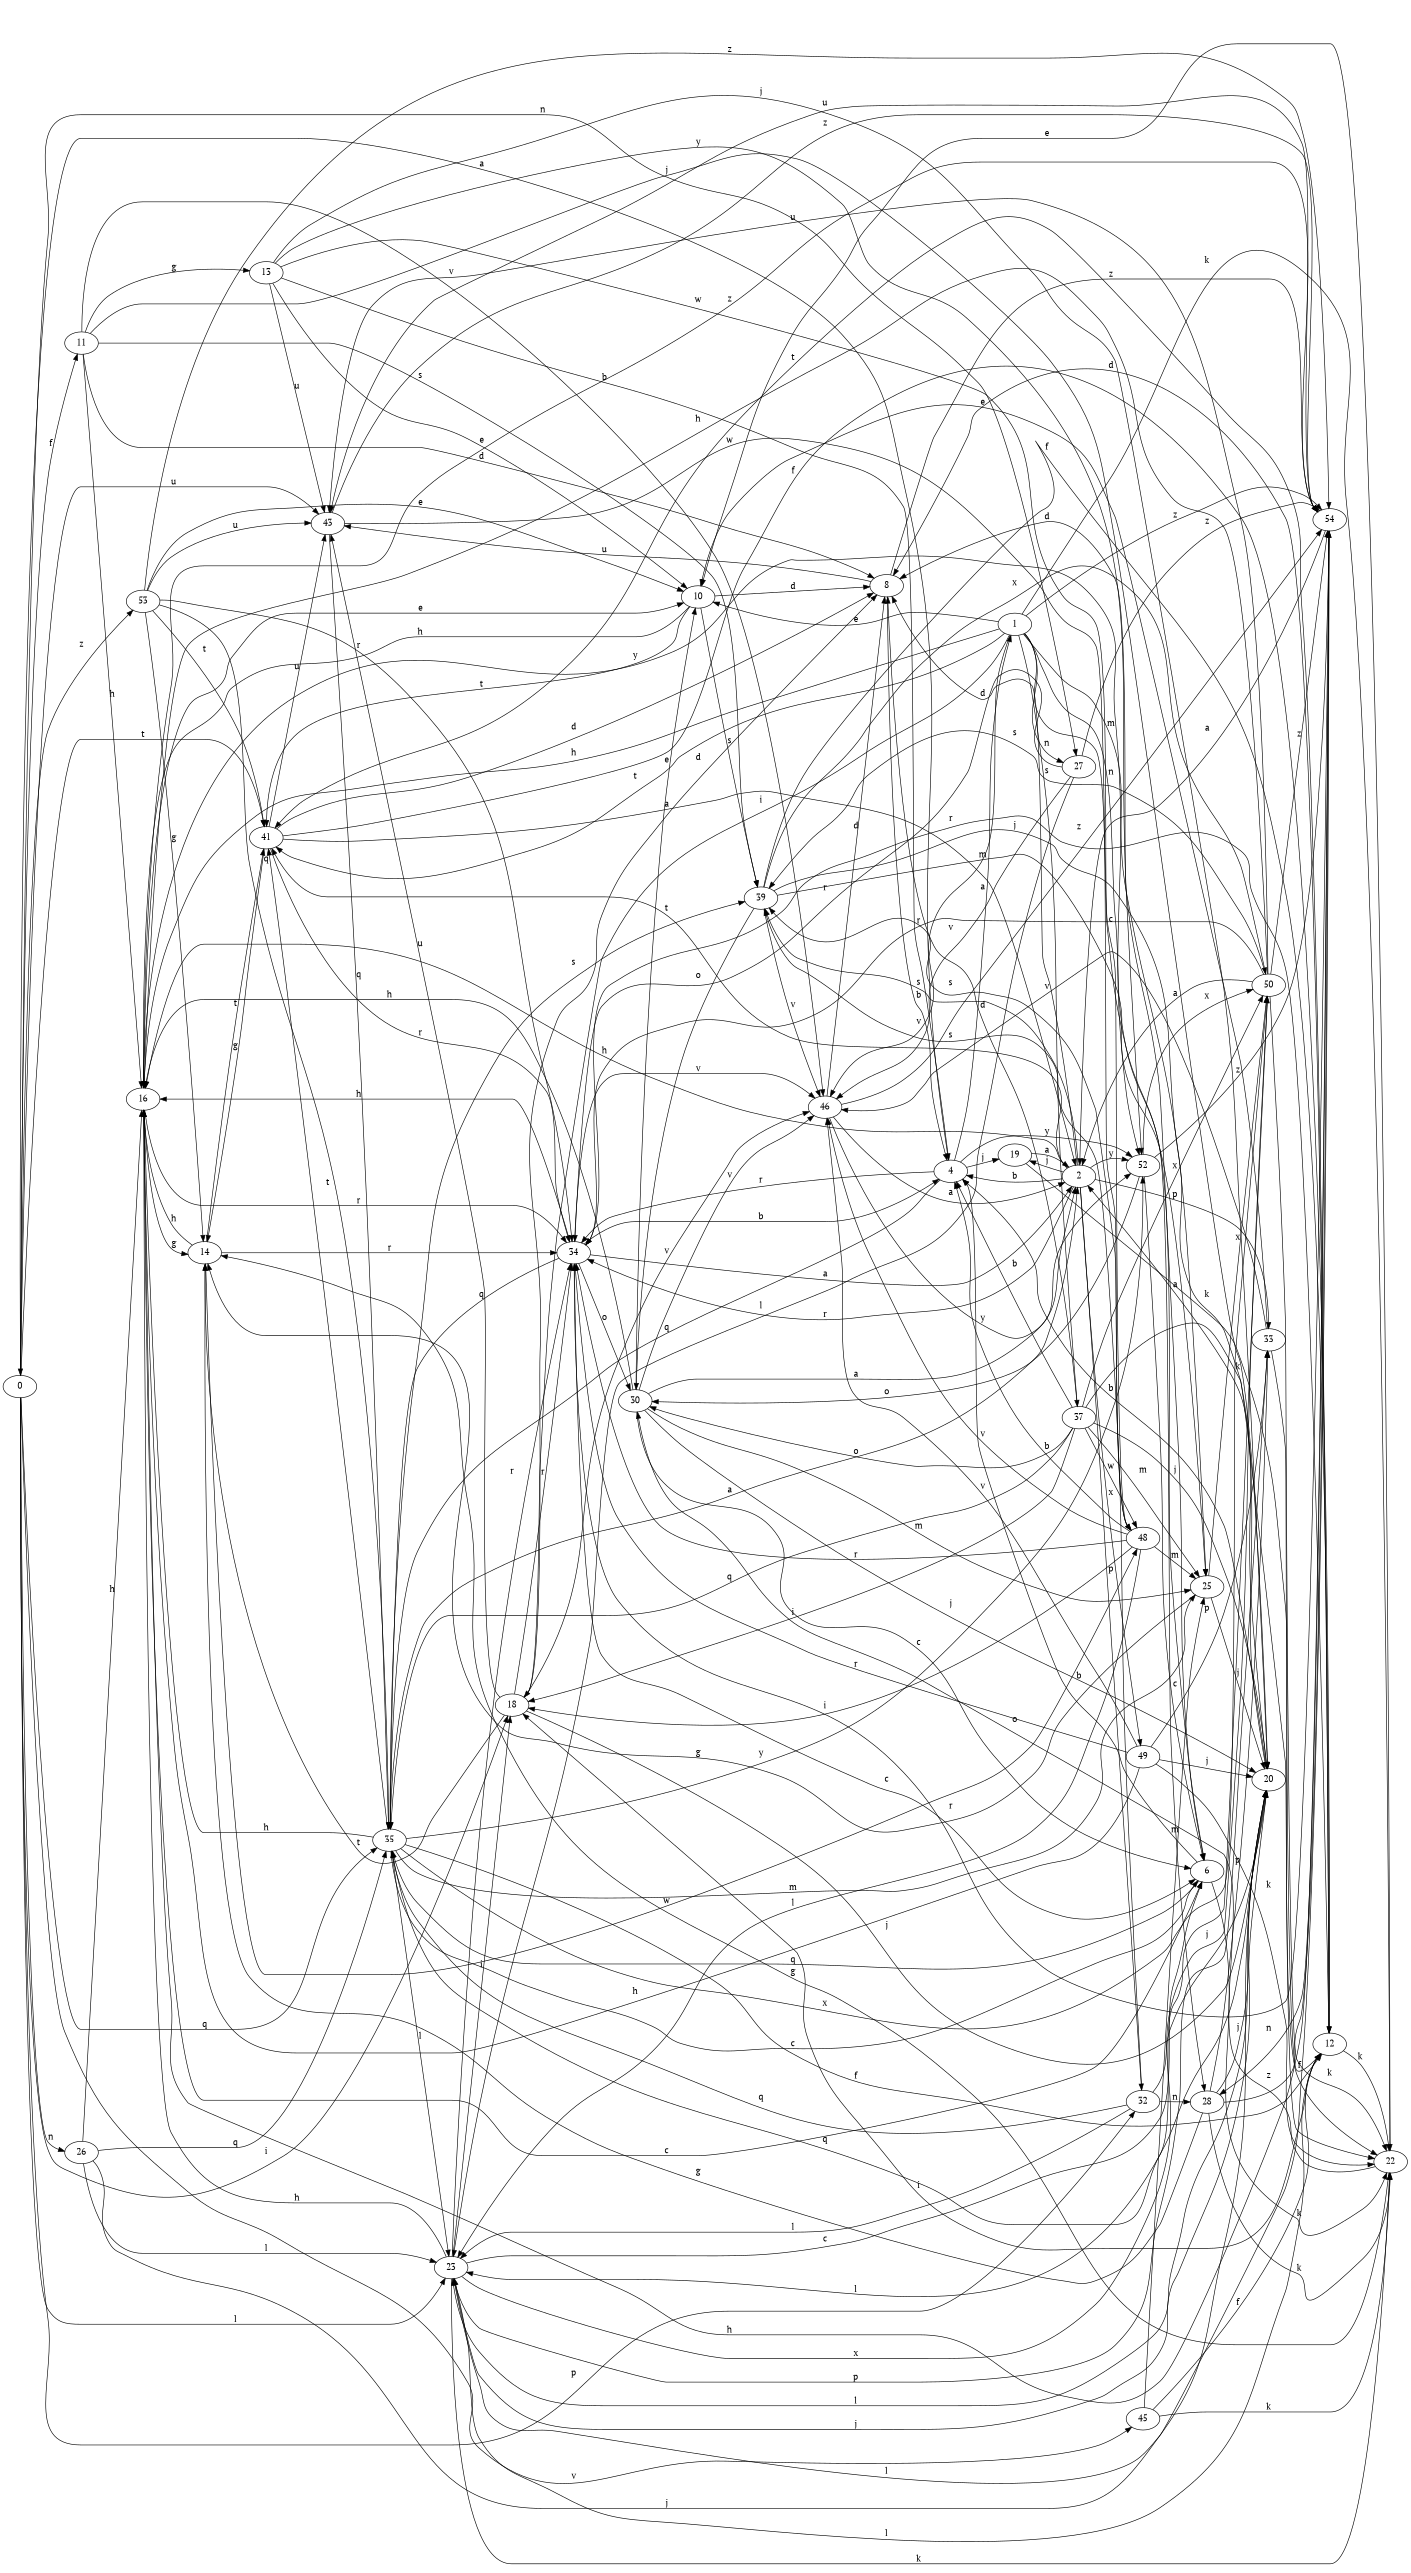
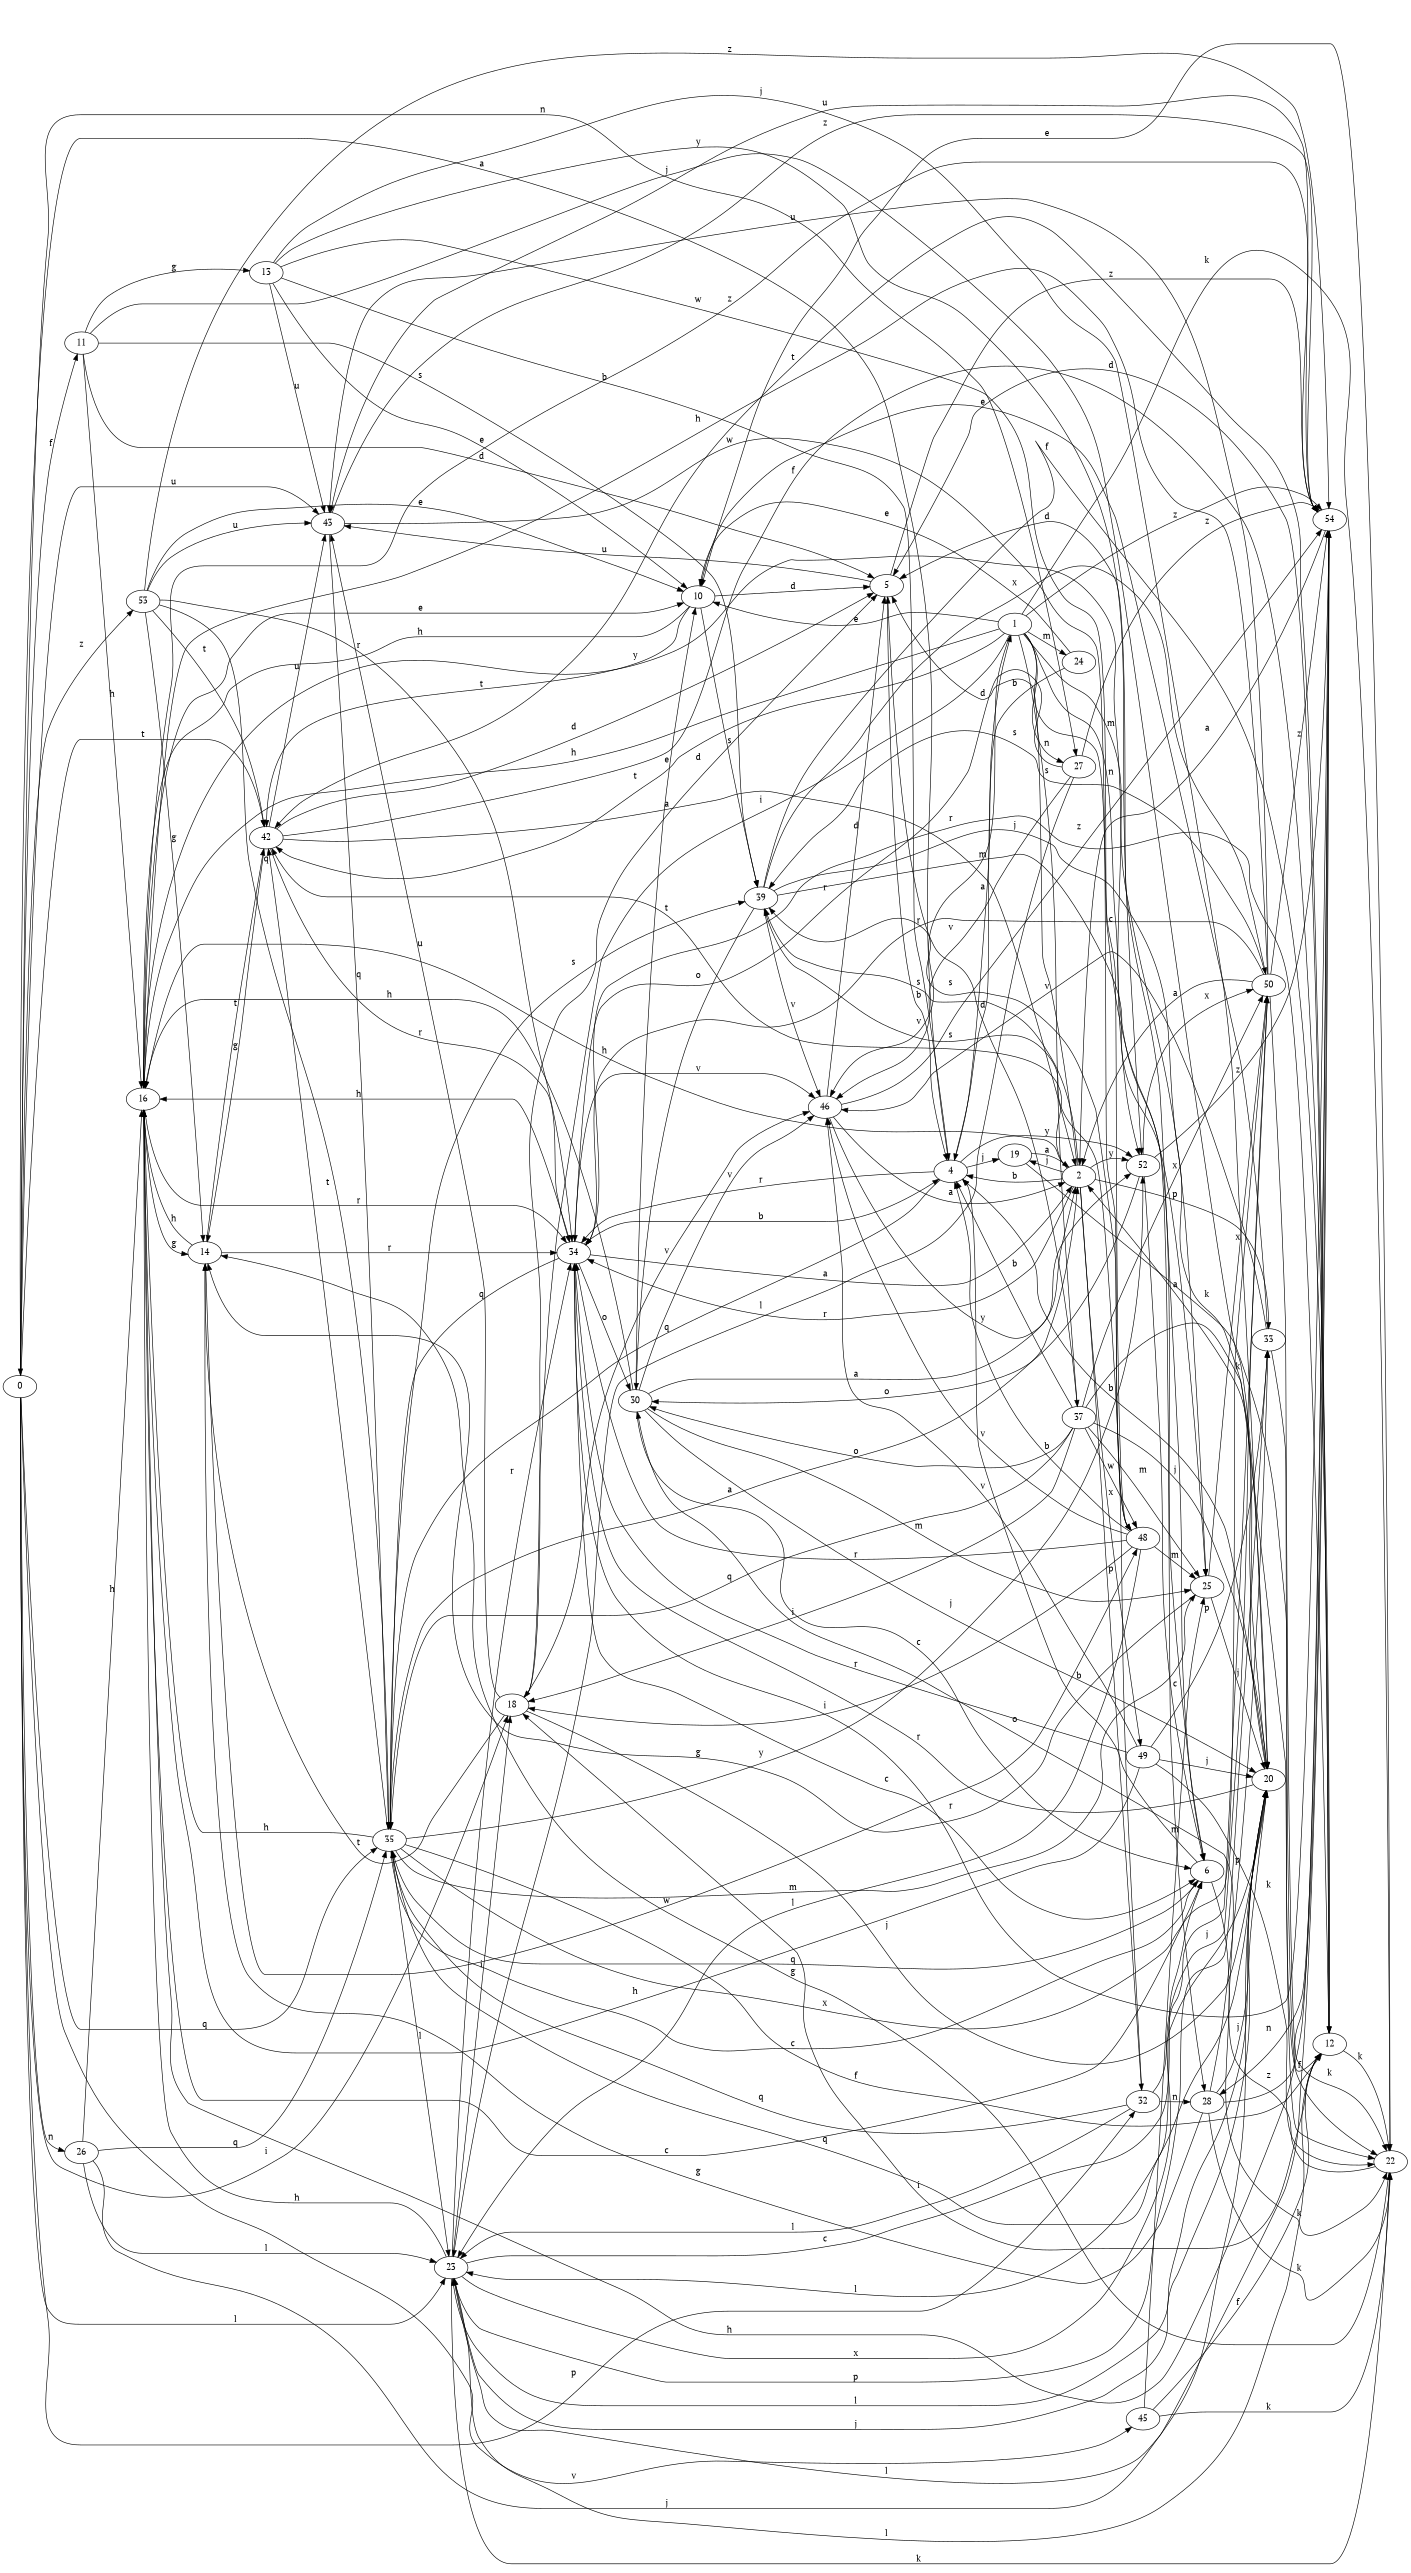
edge "11" -> "46": removed, label "v"
node "8": label "8" -> "5"
node "24": added
node "41": label "41" -> "42"
edge "18" -> "34": now "20" -> "34"
